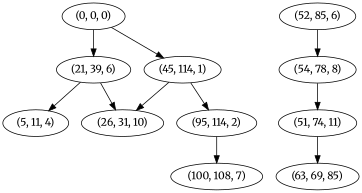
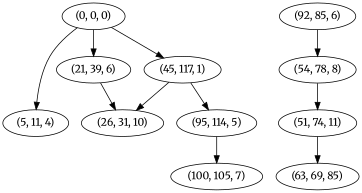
node "(52, 85, 6)": label "(52, 85, 6)" -> "(92, 85, 6)"
node "(45, 114, 1)": label "(45, 114, 1)" -> "(45, 117, 1)"
edge "(21, 39, 6)" -> "(5, 11, 4)": now "(0, 0, 0)" -> "(5, 11, 4)"
node "(95, 114, 2)": label "(95, 114, 2)" -> "(95, 114, 5)"
node "(100, 108, 7)": label "(100, 108, 7)" -> "(100, 105, 7)"
